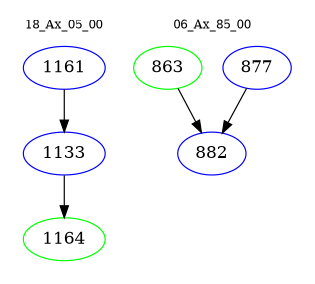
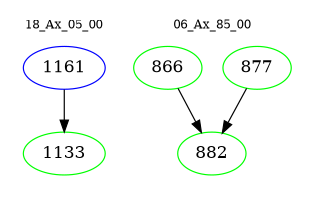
node "863": label "863" -> "866"
node "877": color blue -> green
node "1133": color blue -> green
node "882": color blue -> green
node "1164": removed
